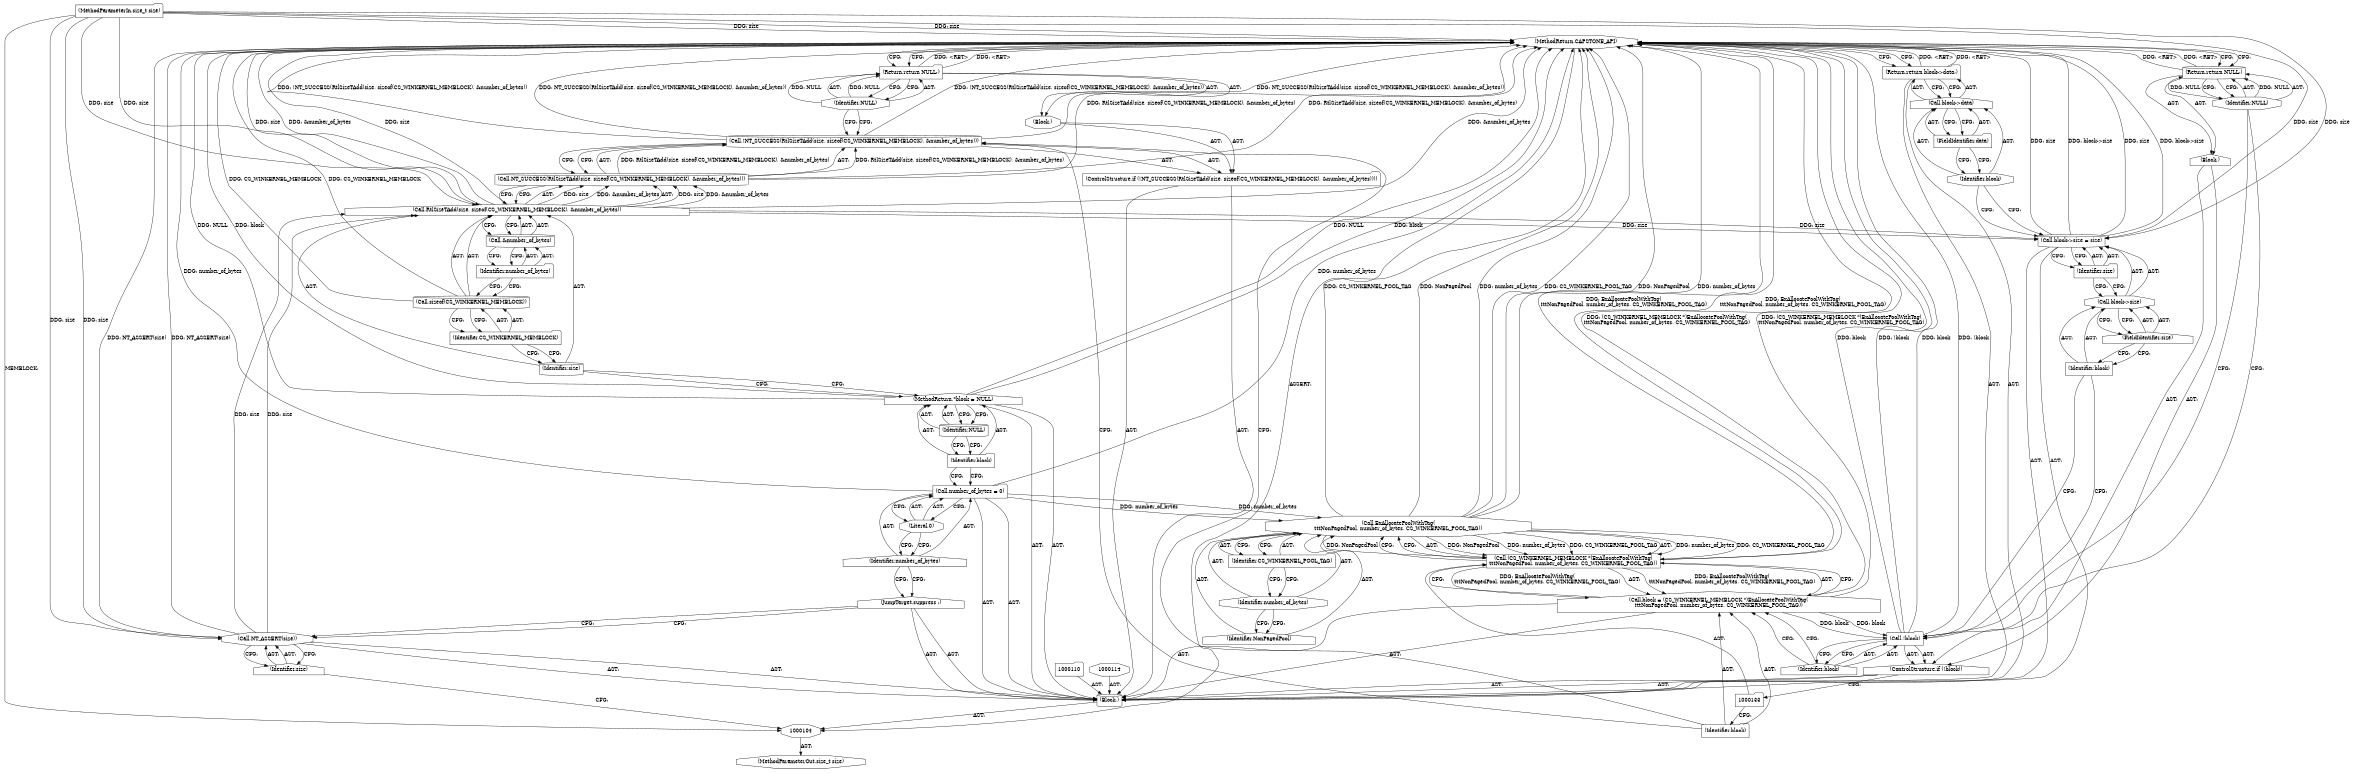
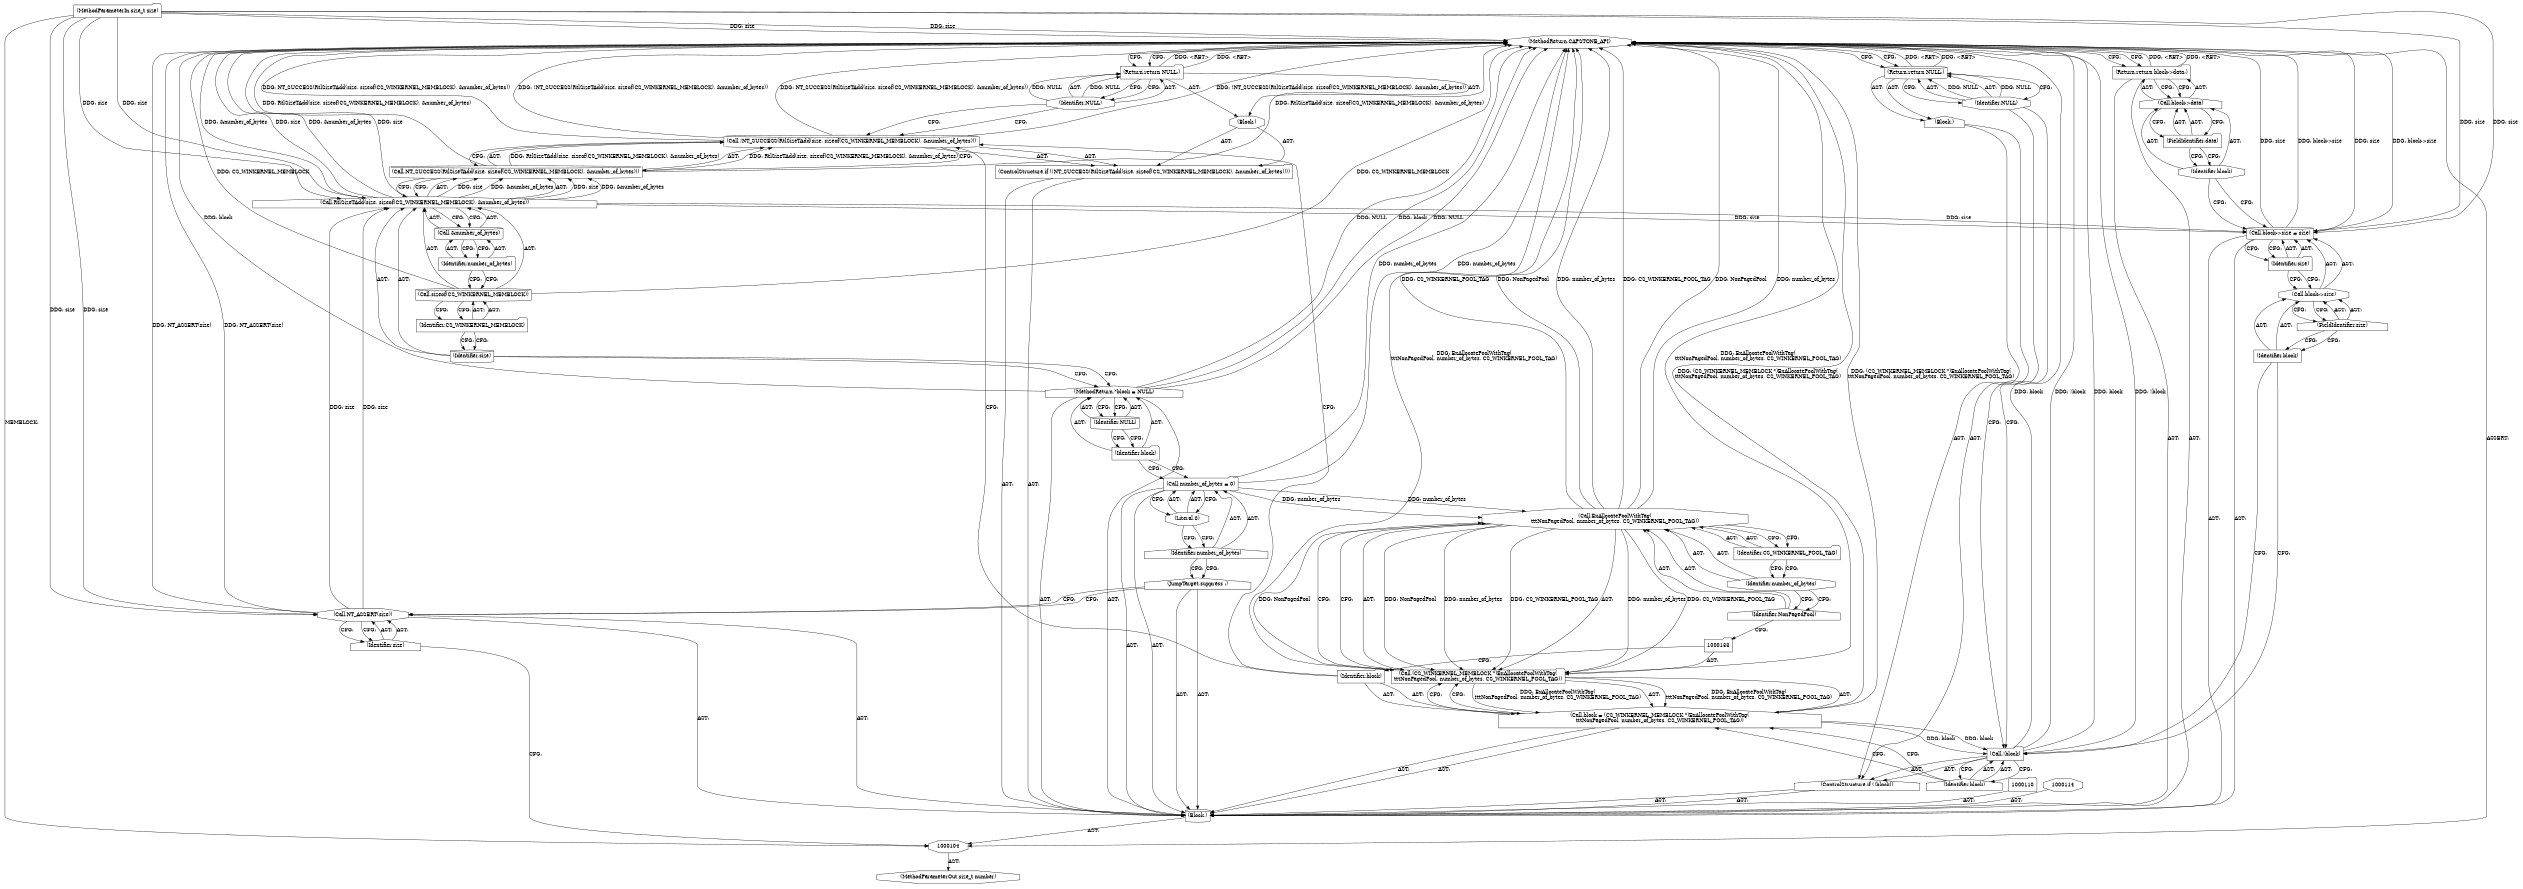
edge "(ControlStructure,if (!block))" -> "1000133": now "(Identifier,NonPagedPool)" -> "1000133"
node "(MethodParameterOut,size_t size)": label "(MethodParameterOut,size_t size)" -> "(MethodParameterOut,size_t number)"
